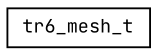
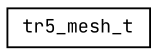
node "tr6_mesh_t": label "tr6_mesh_t" -> "tr5_mesh_t"
